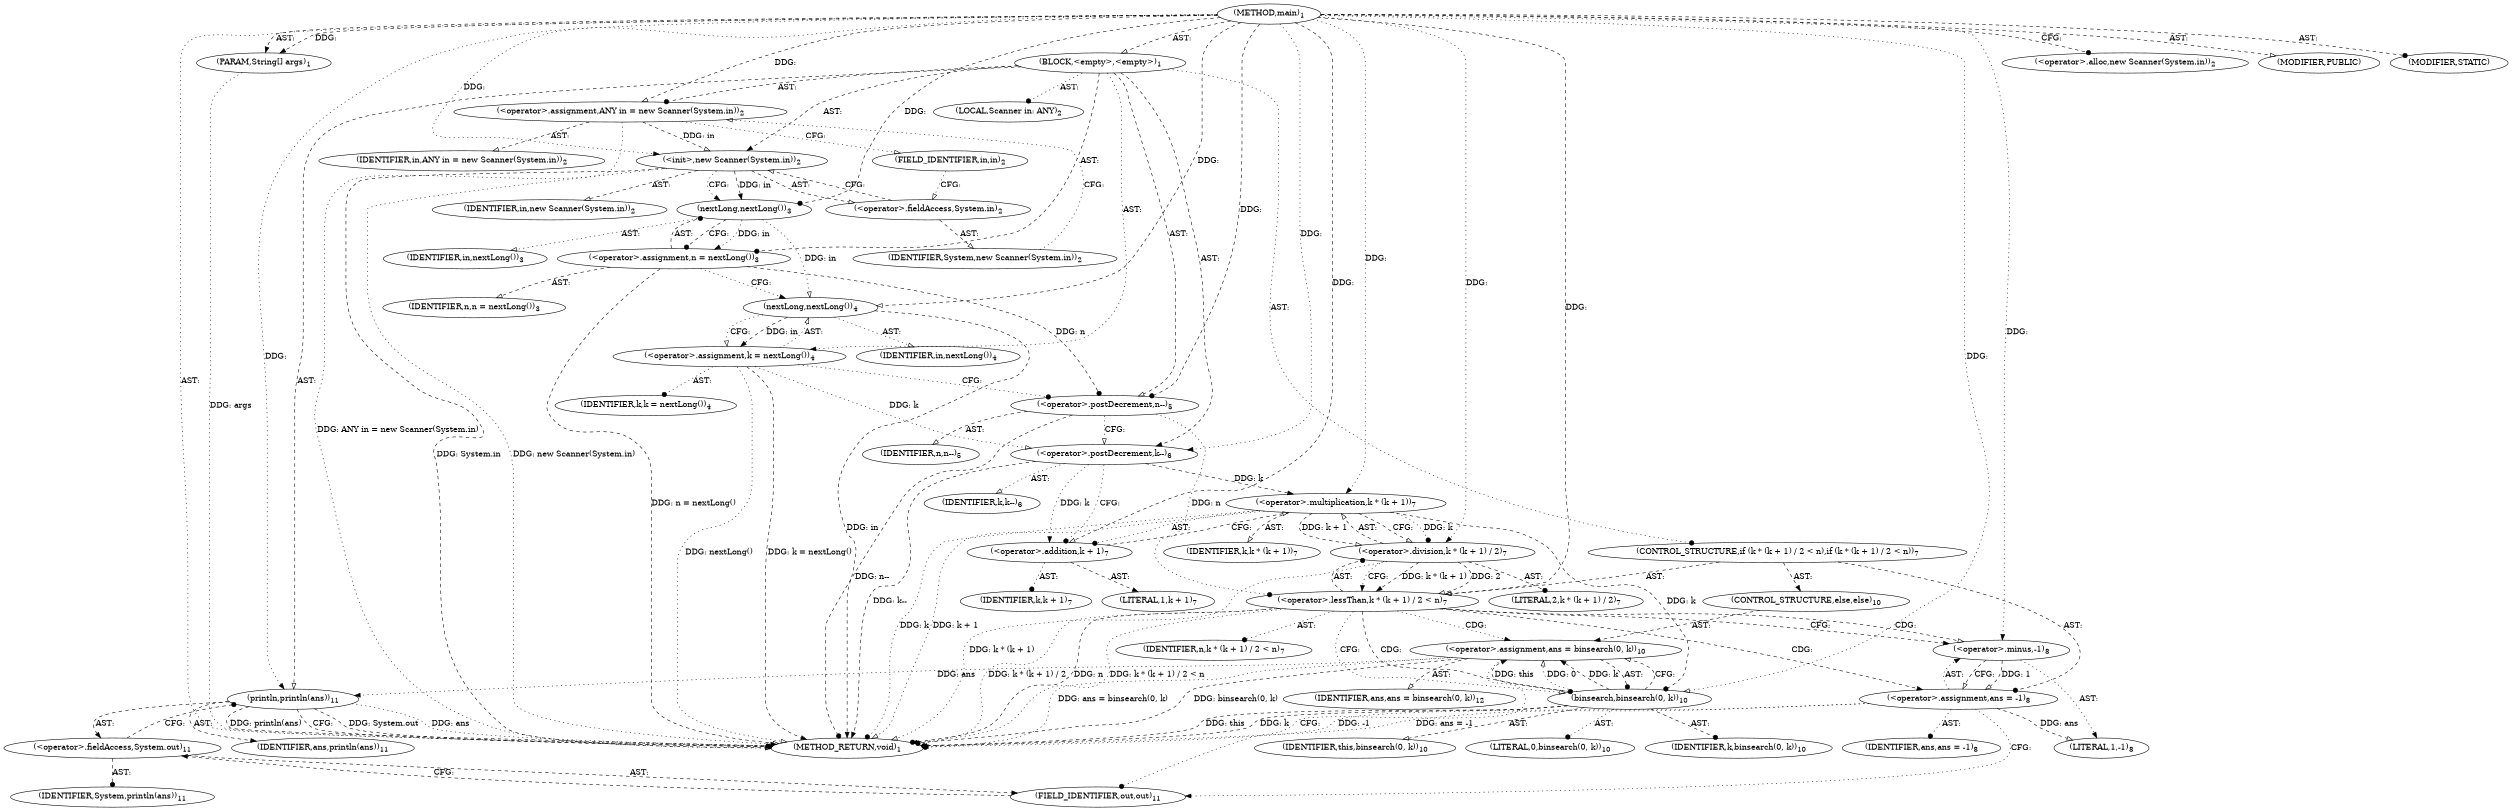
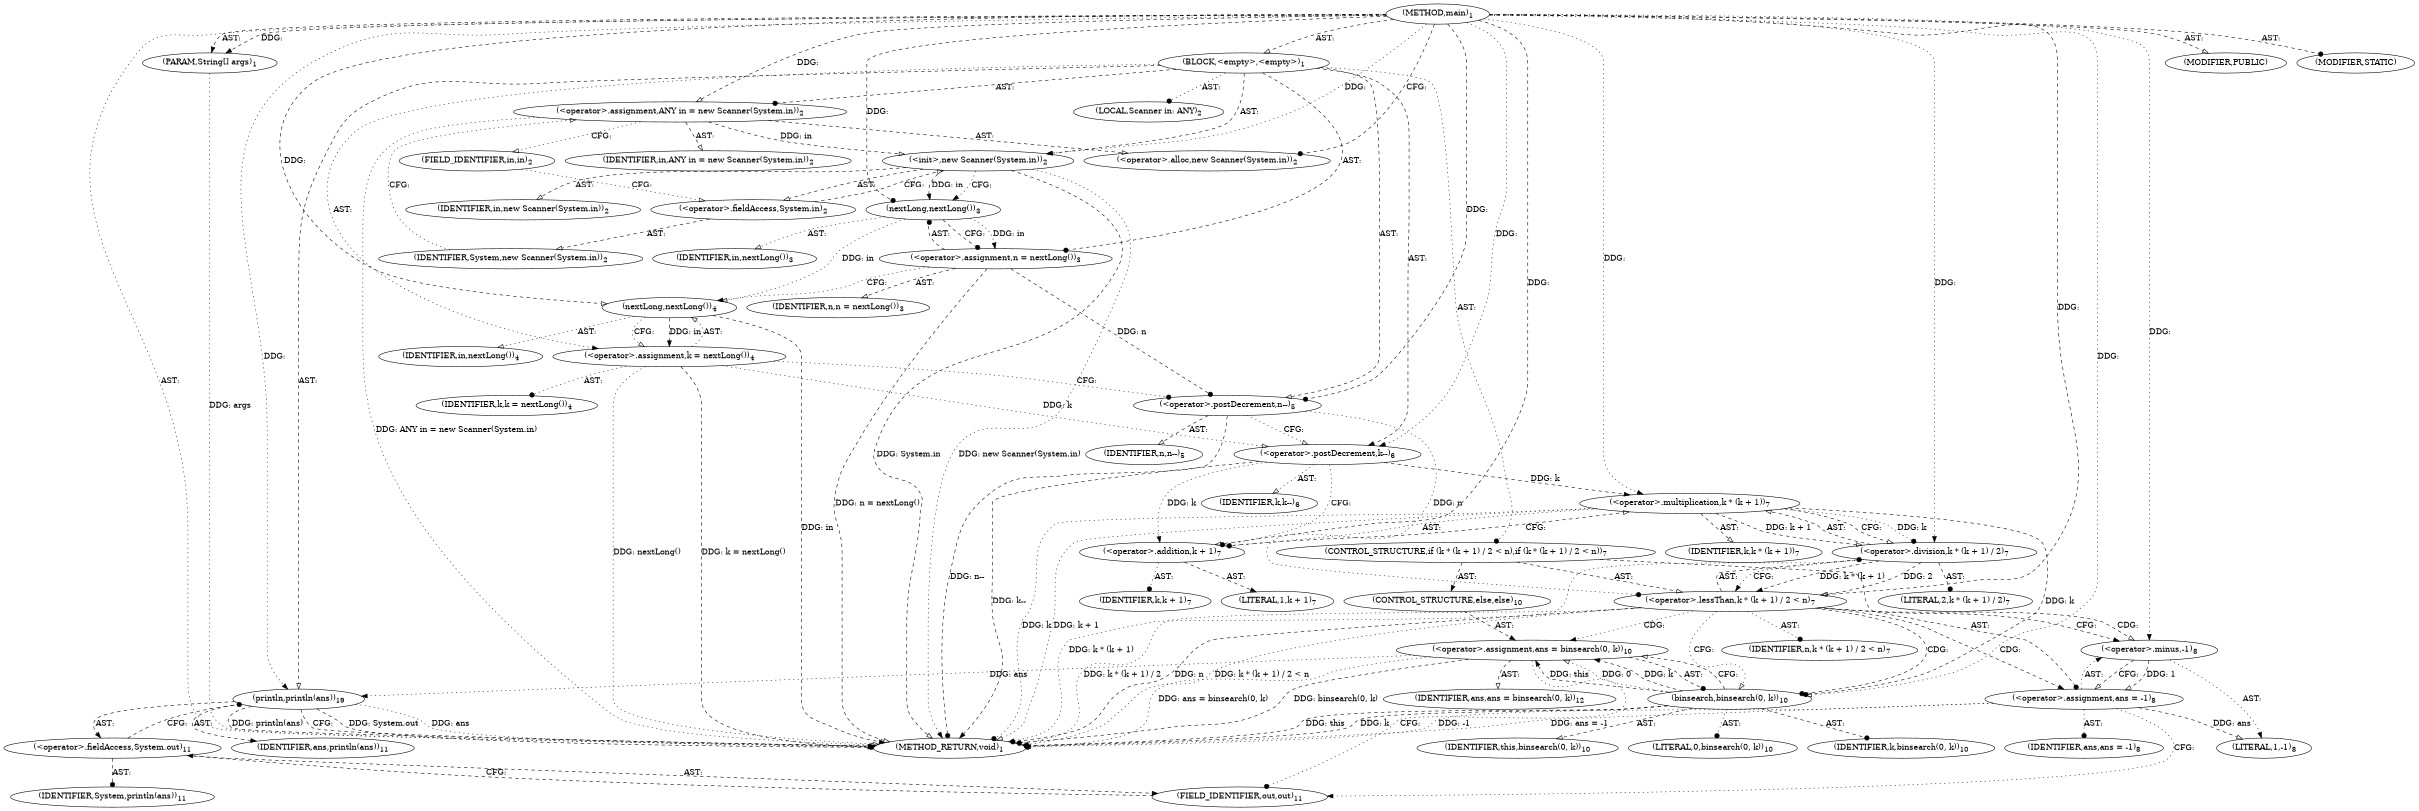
edge "(<operator>.assignment,ANY in = new Scanner(System.in))" -> "(<operator>.alloc,new Scanner(System.in))": added, label "AST:"
node "(println,println(ans))": text "11" -> "19"
